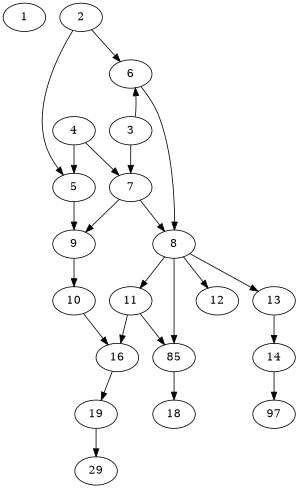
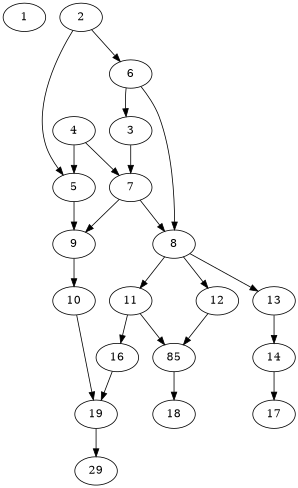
edge "3" -> "6": reversed
edge "8" -> "85": now "12" -> "85"
edge "10" -> "16": now "10" -> "19"
node "97": label "97" -> "17"
